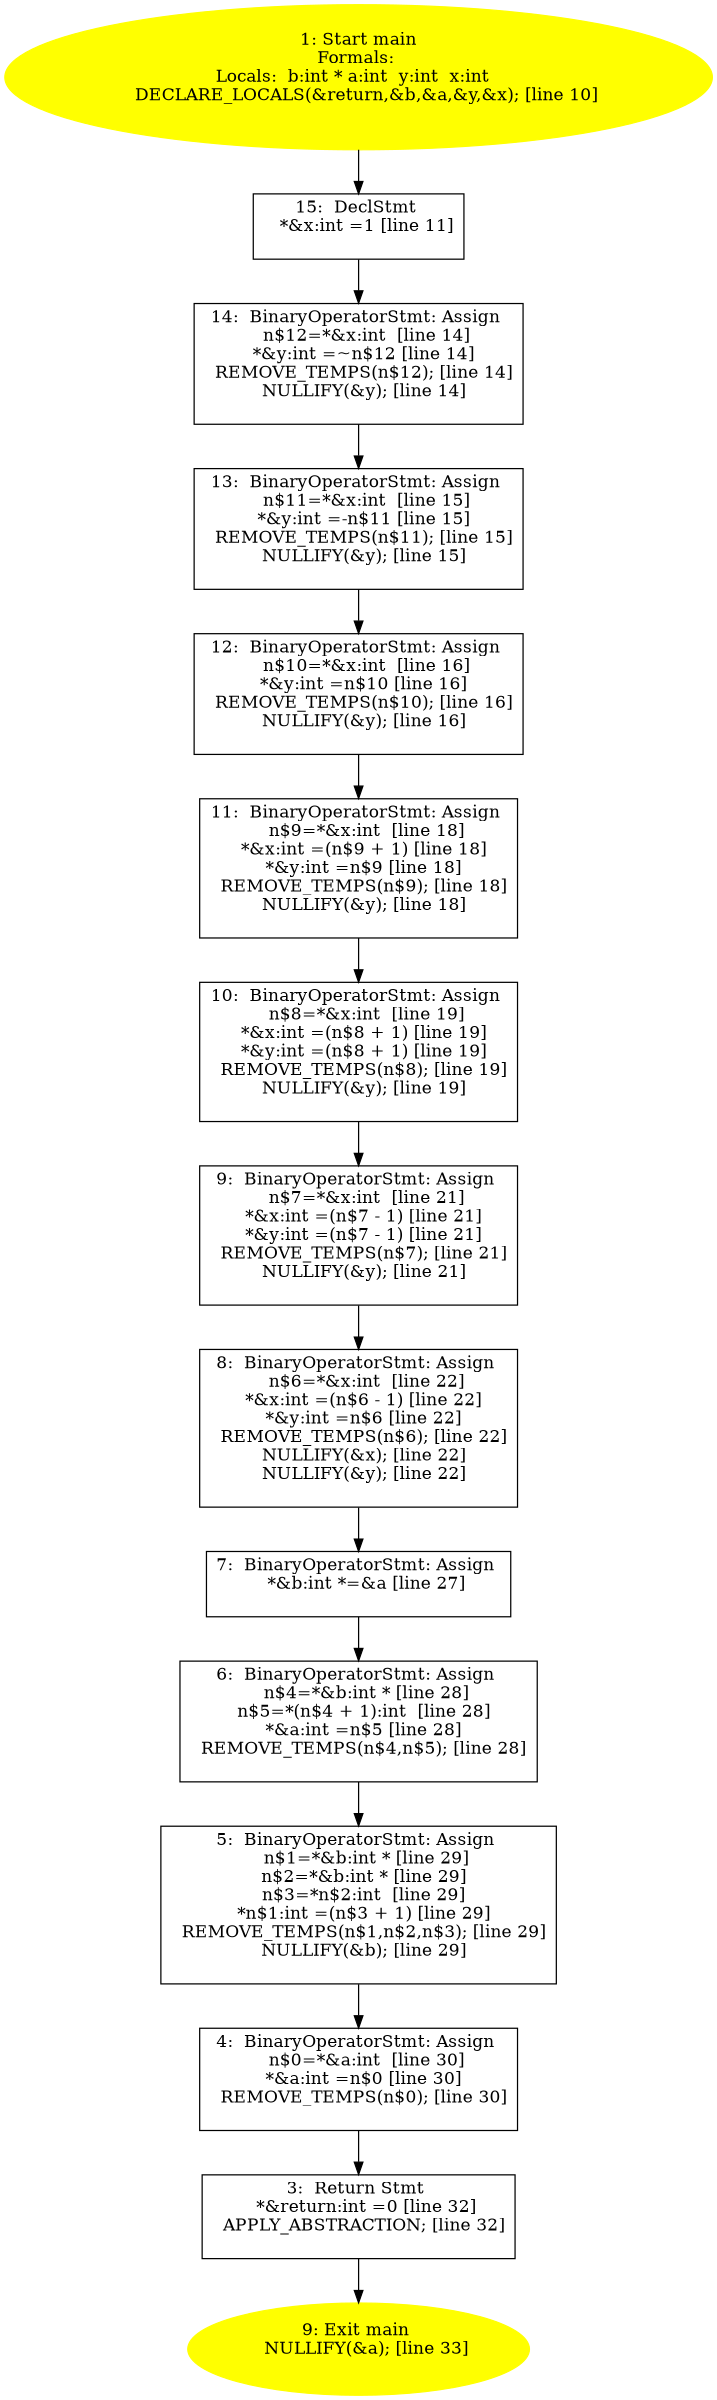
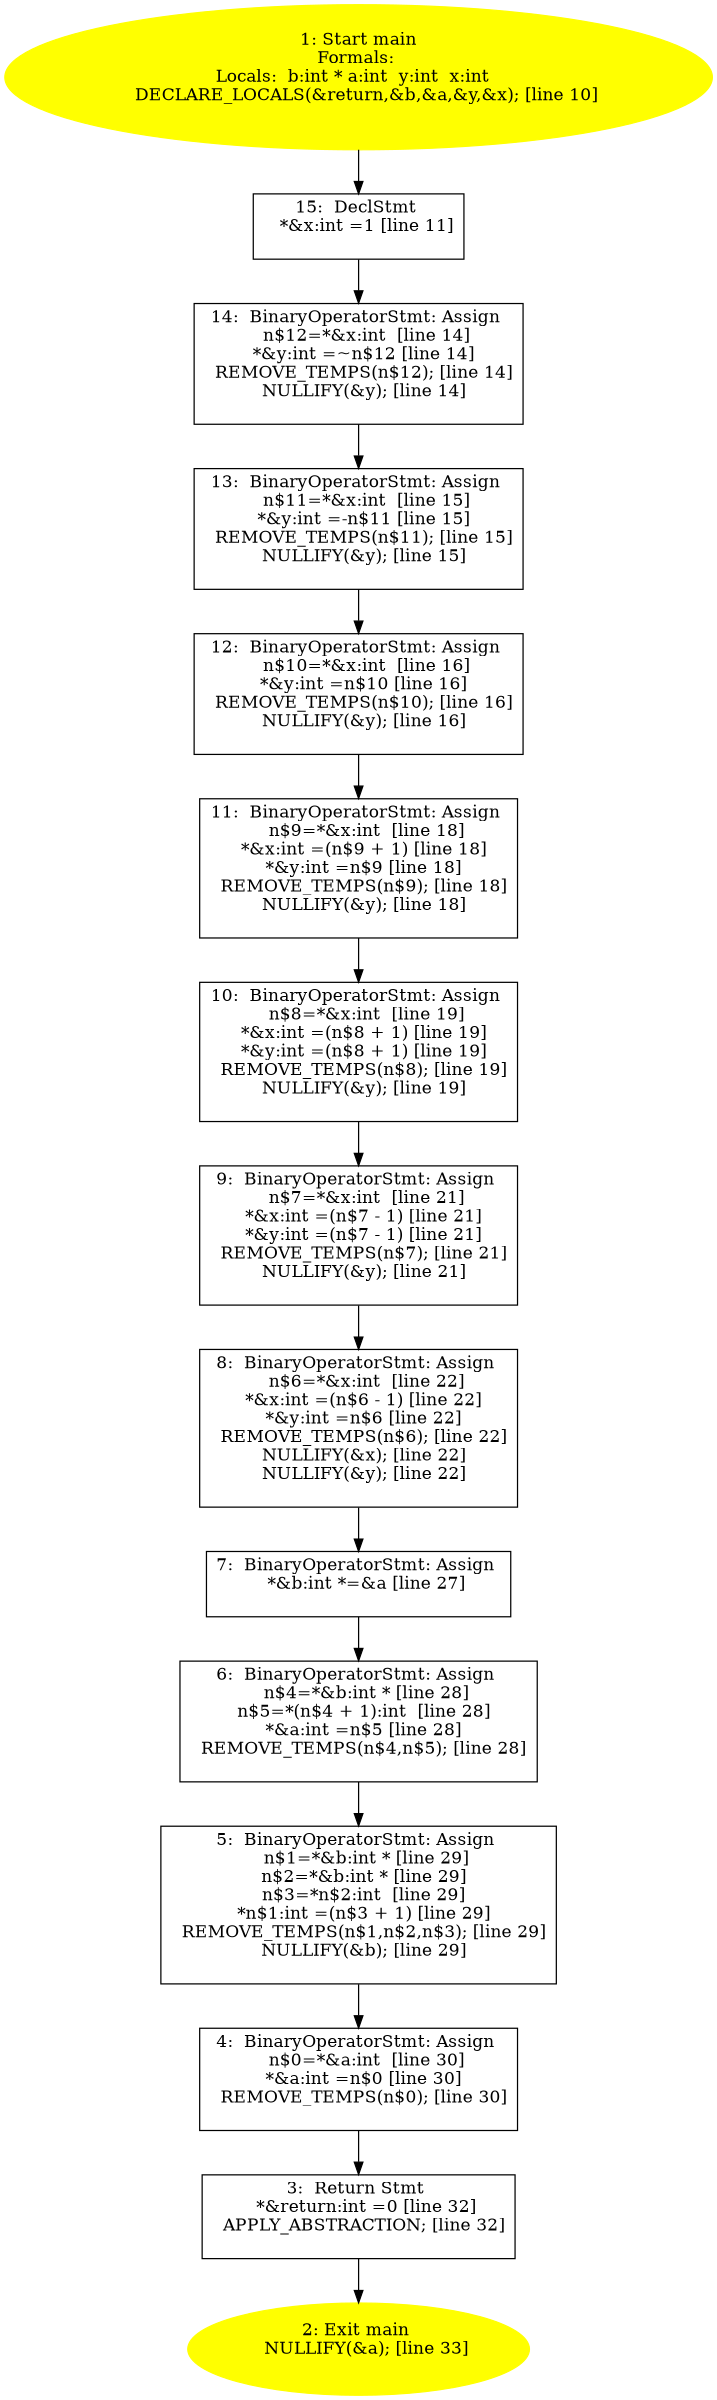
node "9: Exit main NULLIFY(&a); [line 33]": label "9: Exit main NULLIFY(&a); [line 33]" -> "2: Exit main NULLIFY(&a); [line 33]"
